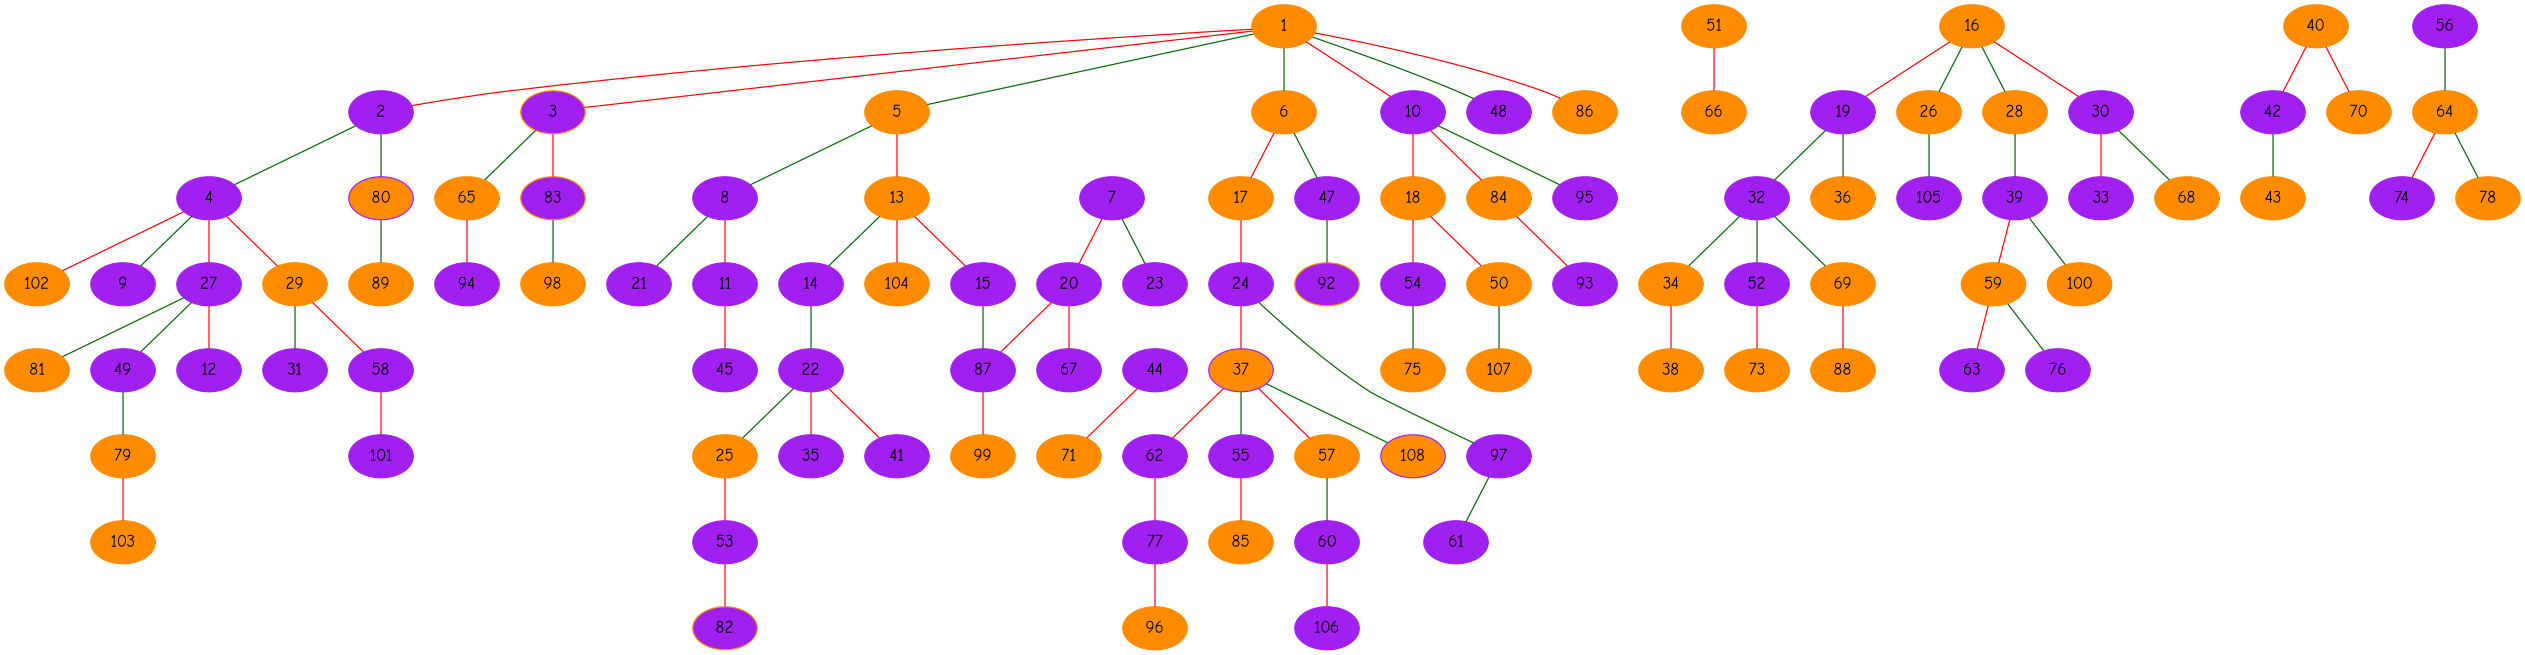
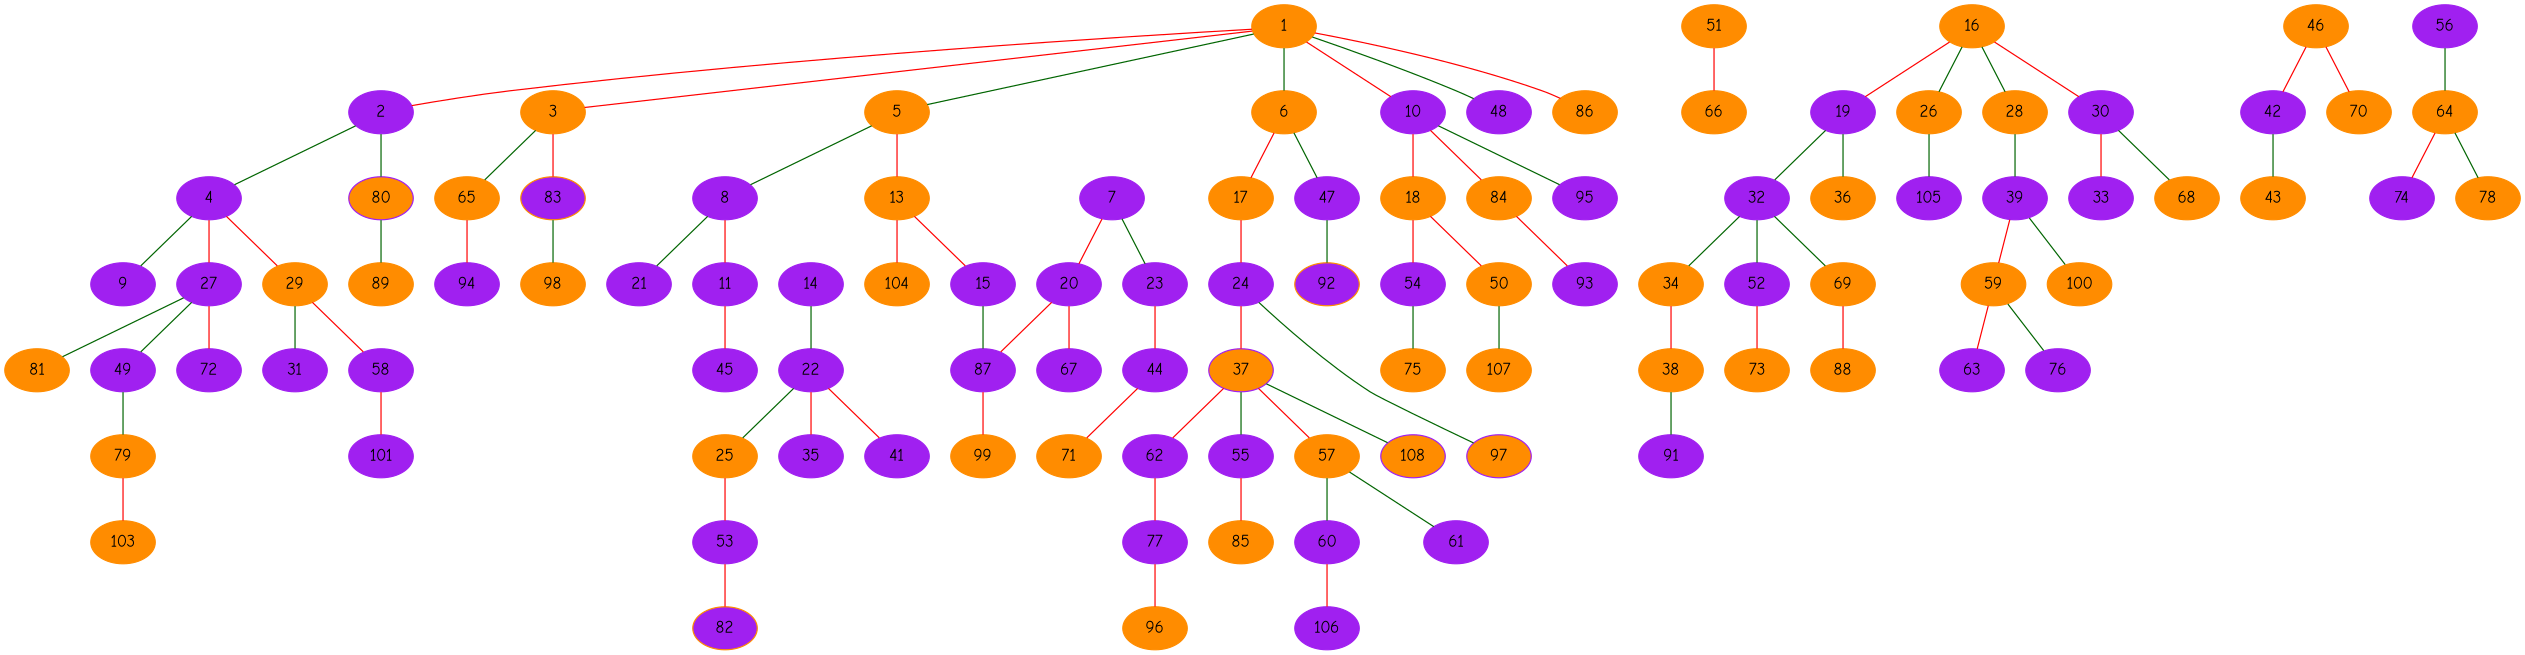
node "40": label "40" -> "46"
node "3": fillcolor purple -> darkorange
edge "13" -- "14": removed
node "102": removed
edge "23" -- "44": added
node "12": label "12" -> "72"
node "97": fillcolor purple -> darkorange
node "91": added
edge "97" -- "61": now "57" -- "61"
